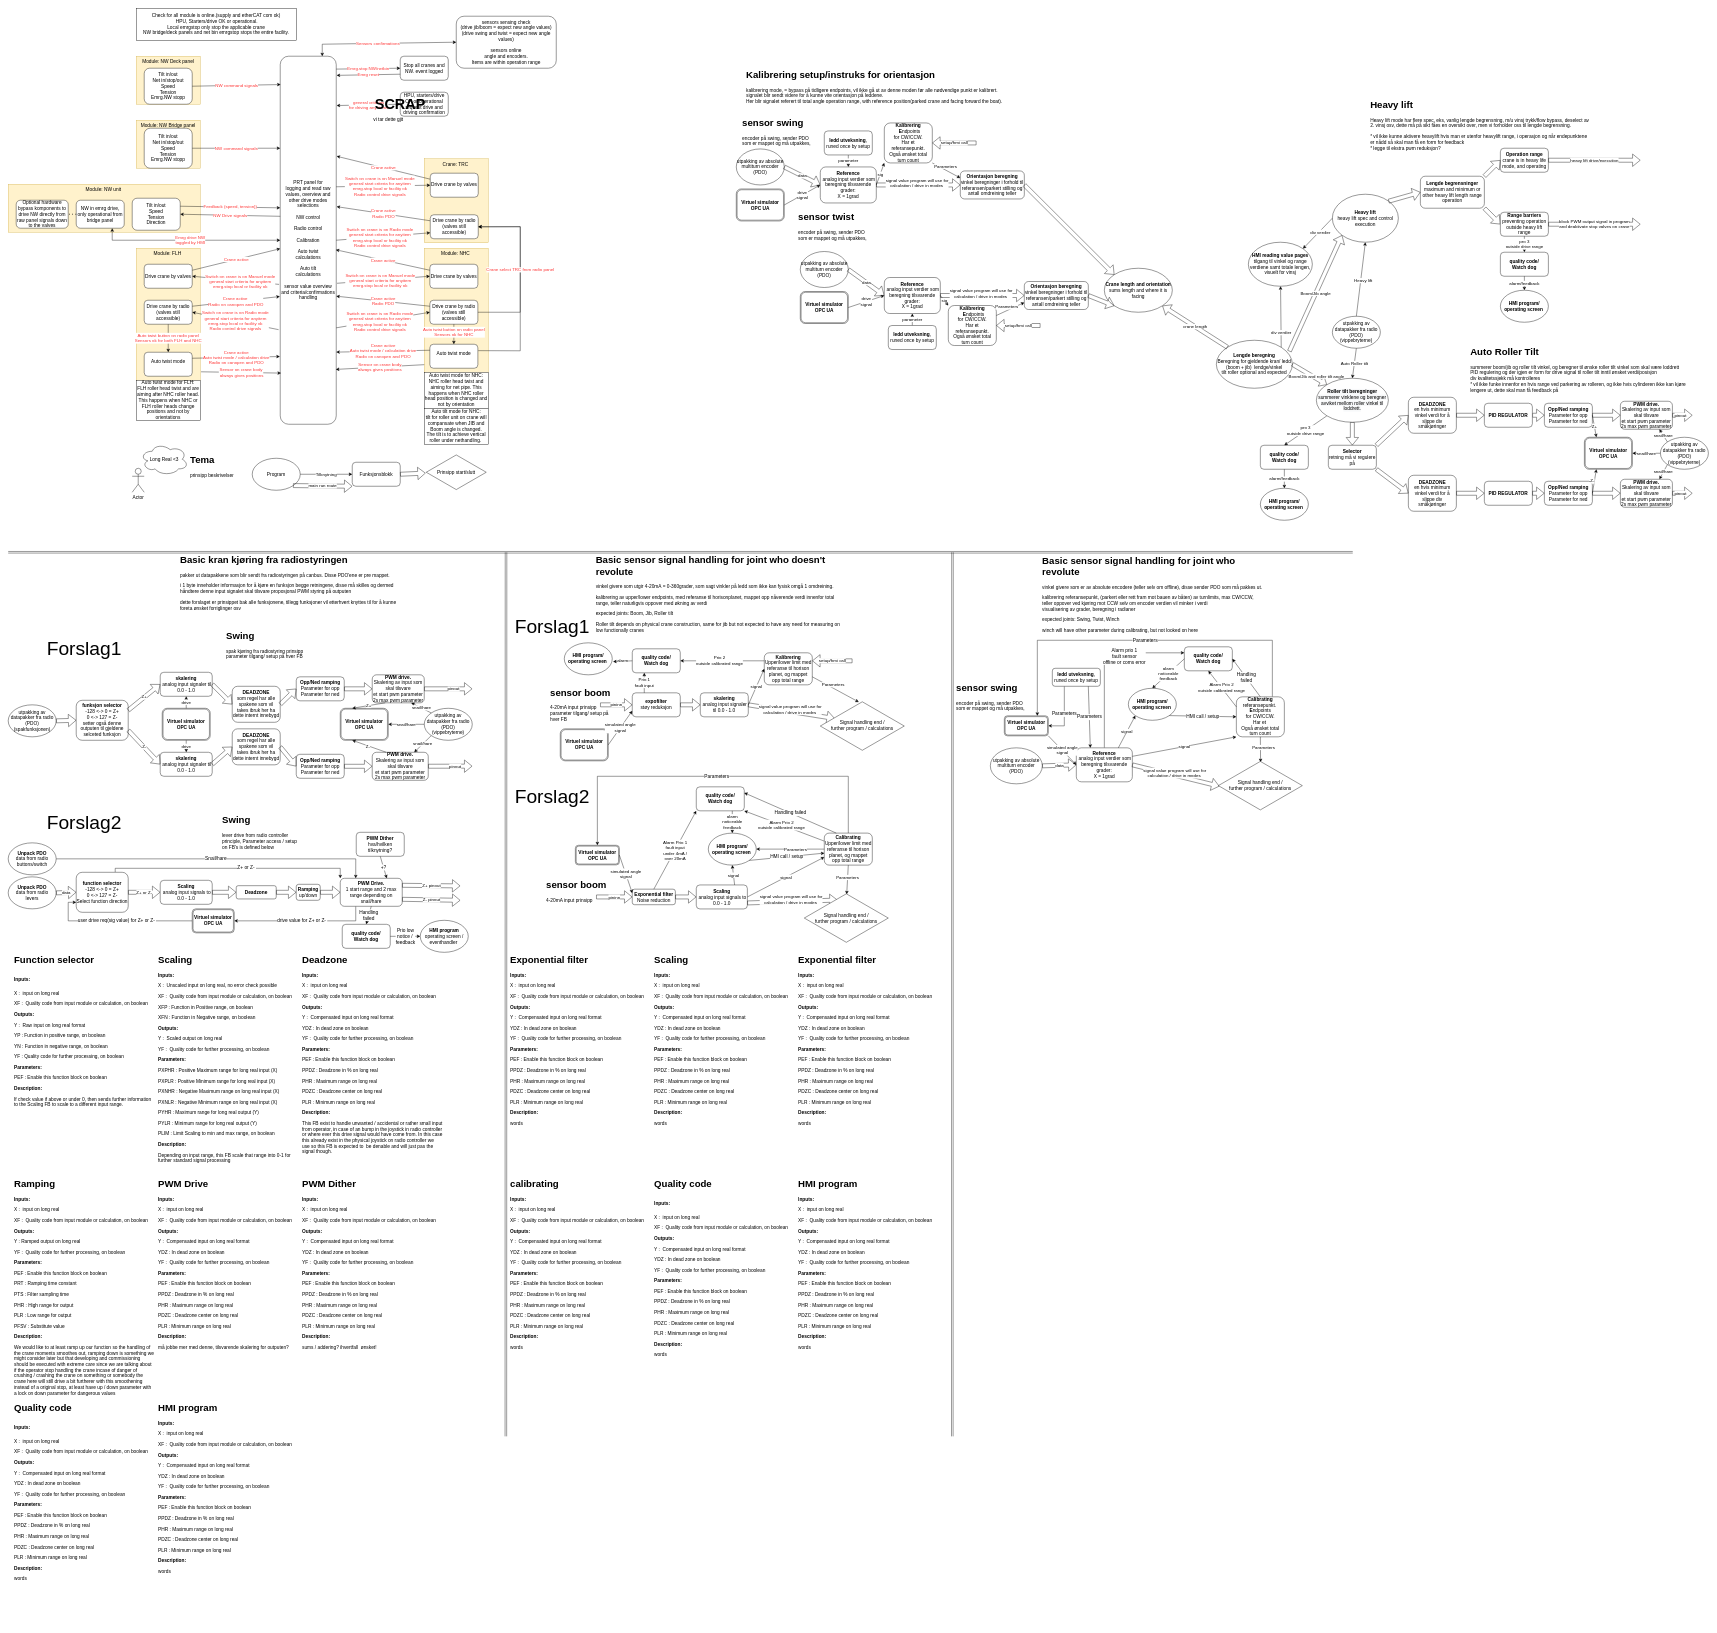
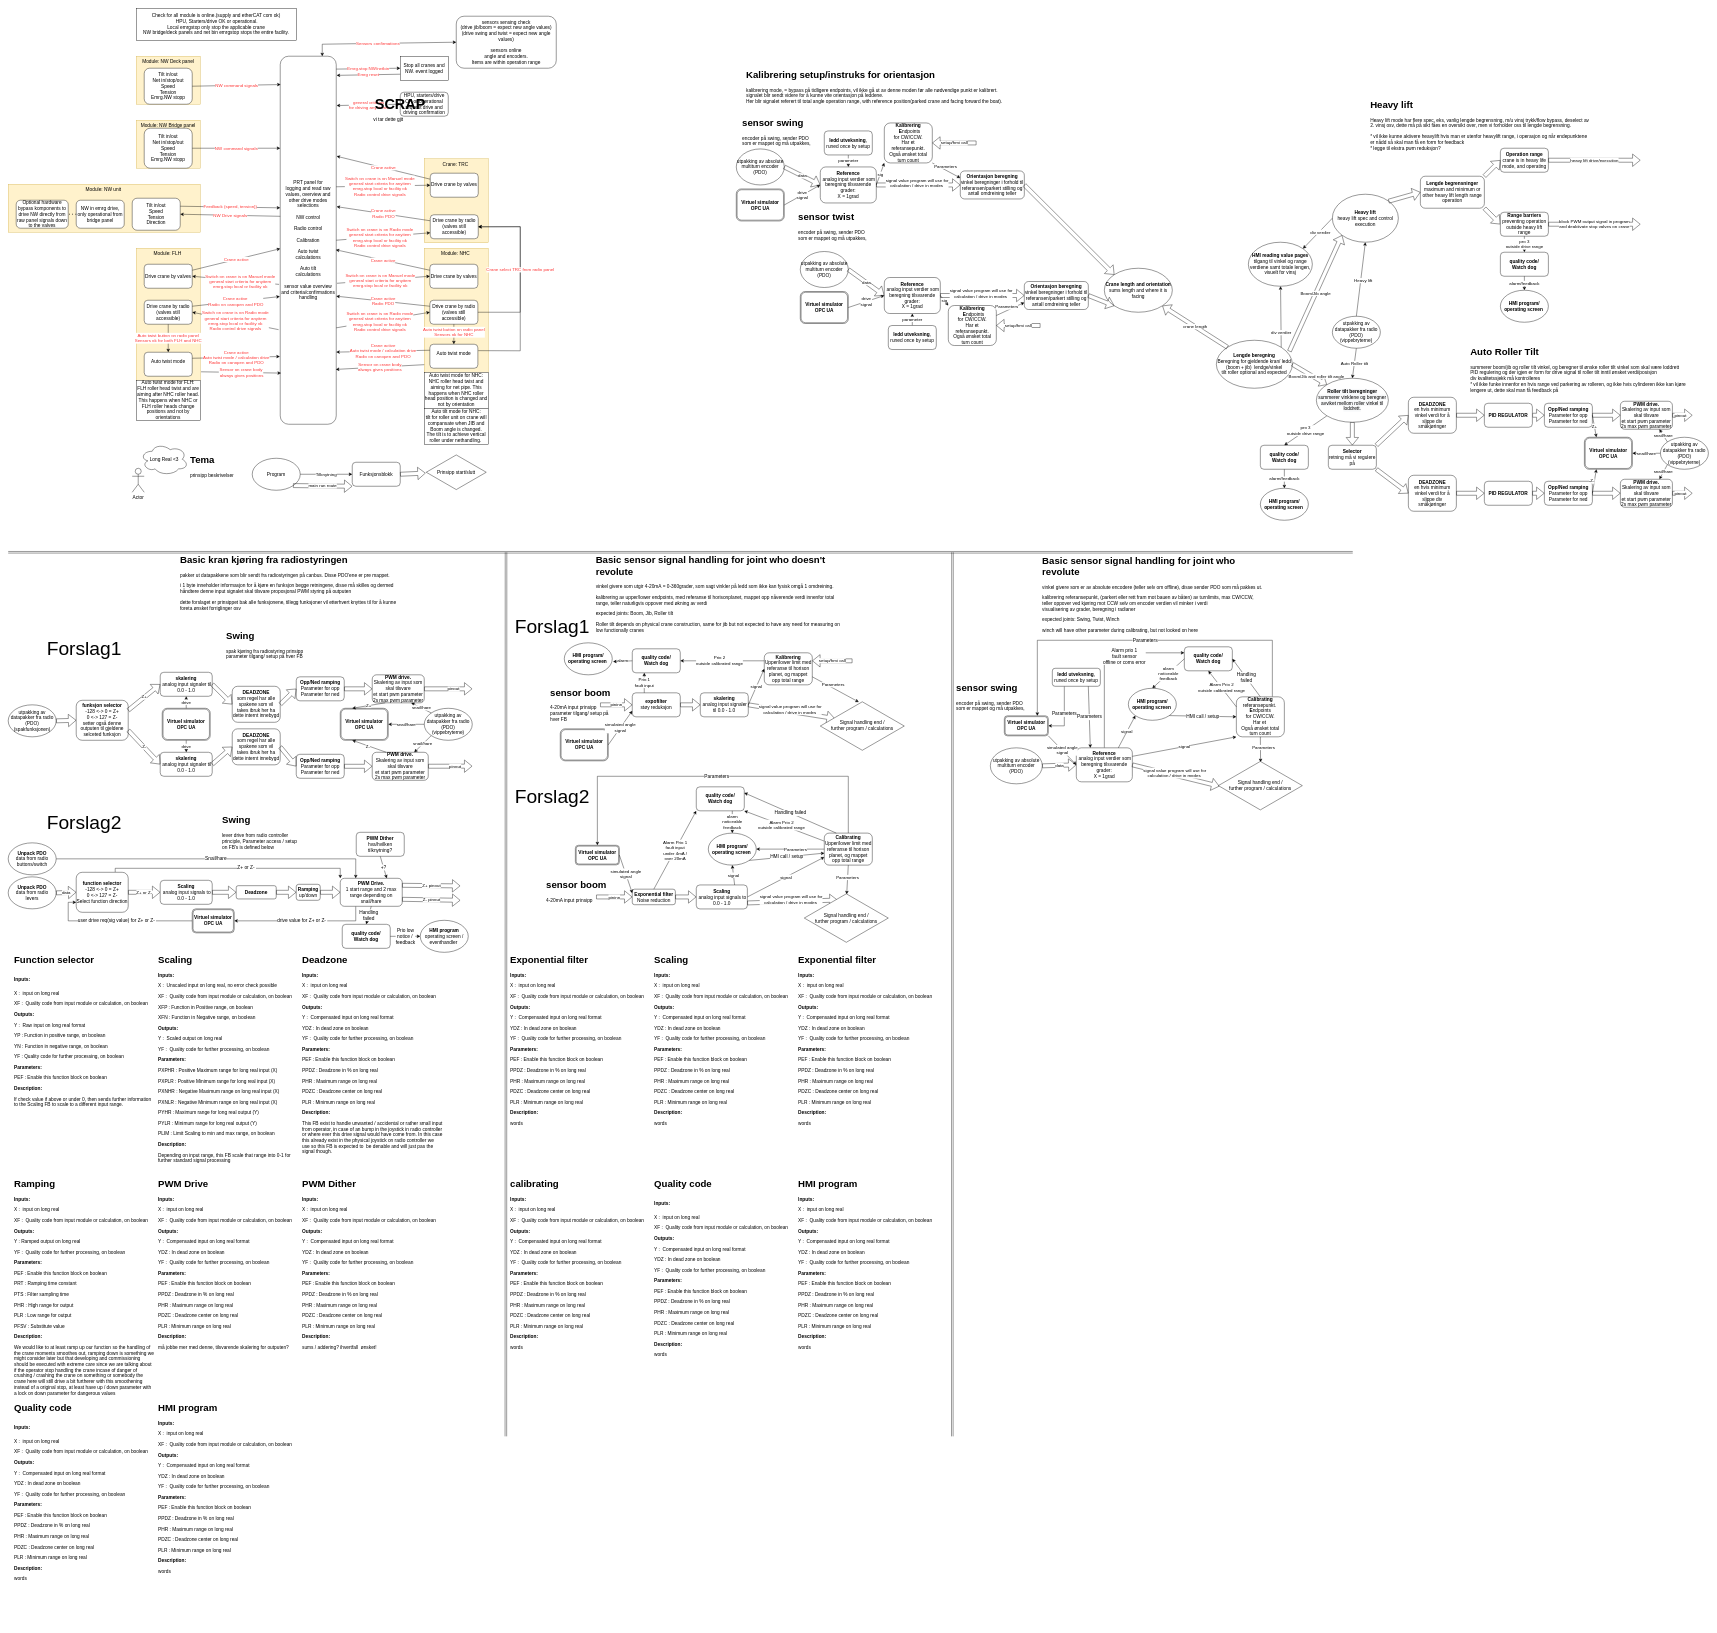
node "Stop all cranes and NW. event logged": shape rounded rectangle -> rectangle
edge "NW in emrg drive, only operational from bridge panel" -- "PRT panel for logging and read raw values, overview and other drive modes selections NW control Radio control Calibration Auto twist calculations Auto tilt calculations sensor value overview and criteria/confirmations handling": removed, label "Emrg drive NW toggled by HMI"
